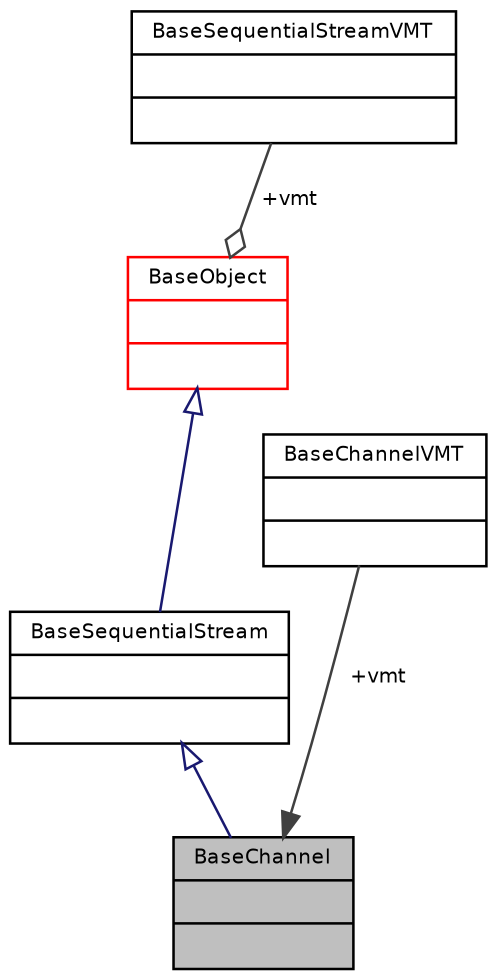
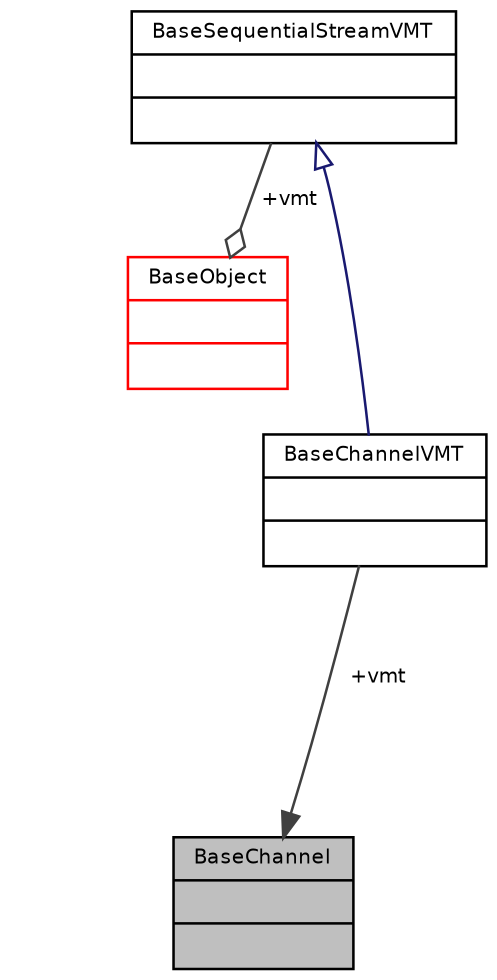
edge "BaseChannelVMT" -> "BaseSequentialStreamVMT": added
node "BaseSequentialStream": removed
